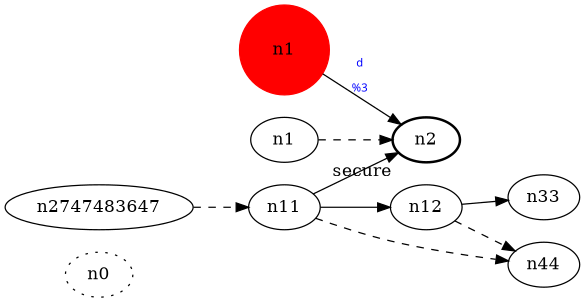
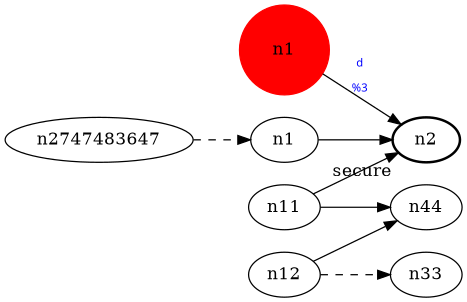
edge "󠁈n1" -> "n2 secure": style dashed -> solid
edge "n12" -> "n33": style solid -> dashed
edge "n2747483647" -> "n11": now "n2747483647" -> "󠁈n1"
edge "n11" -> "n12": removed
edge "n12" -> "n44": style dashed -> solid
edge "n11" -> "n44": style dashed -> solid
node "n0": removed
